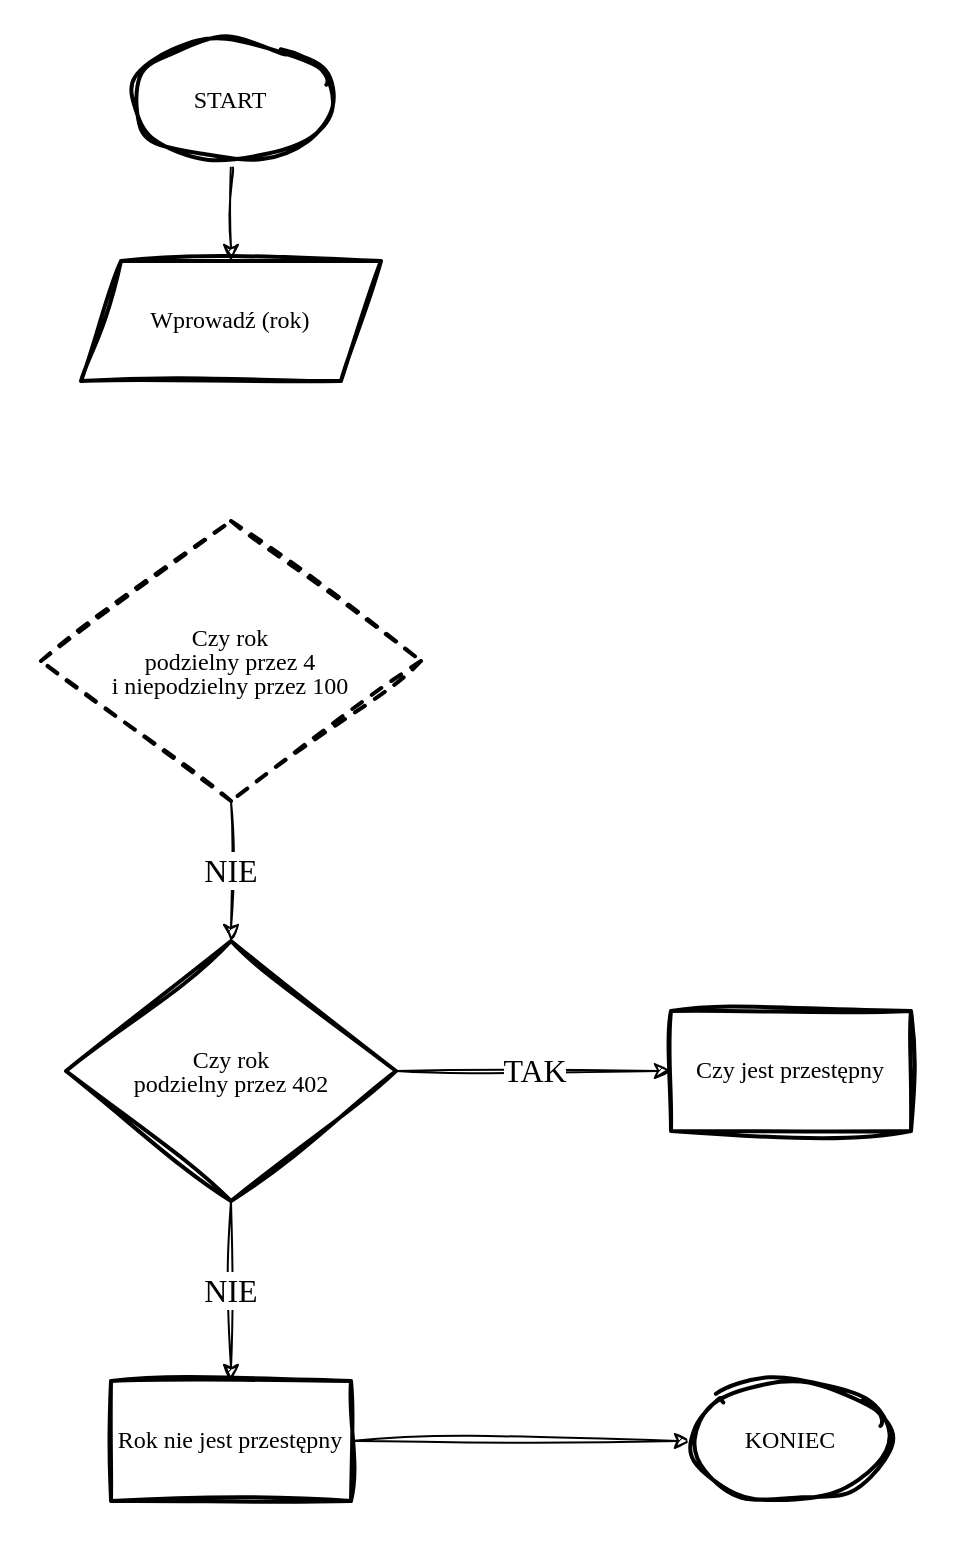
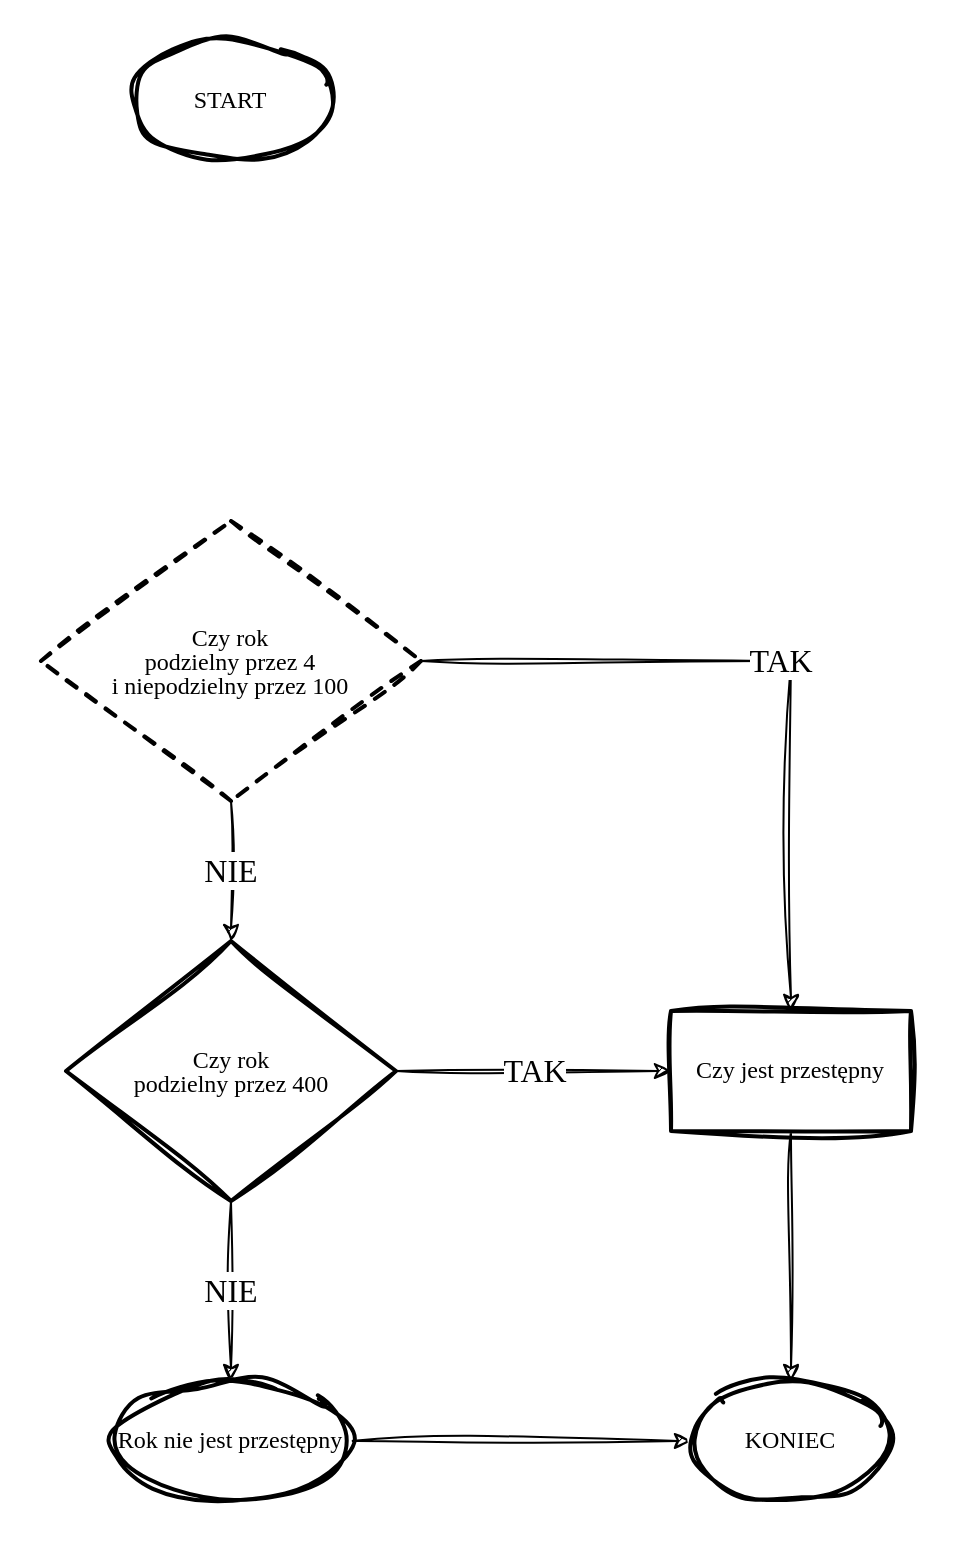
edge "START" -> "Wprowadź (rok)": removed
node "Wprowadź (rok)": removed
edge "Czy rok podzielny przez 4 i niepodzielny przez 100" -> "Czy jest przestępny": added, label "TAK"
node "Czy rok podzielny przez 402": label "Czy rok podzielny przez 402" -> "Czy rok podzielny przez 400"
edge "Czy jest przestępny" -> "KONIEC": added
node "Rok nie jest przestępny": shape rectangle -> ellipse
